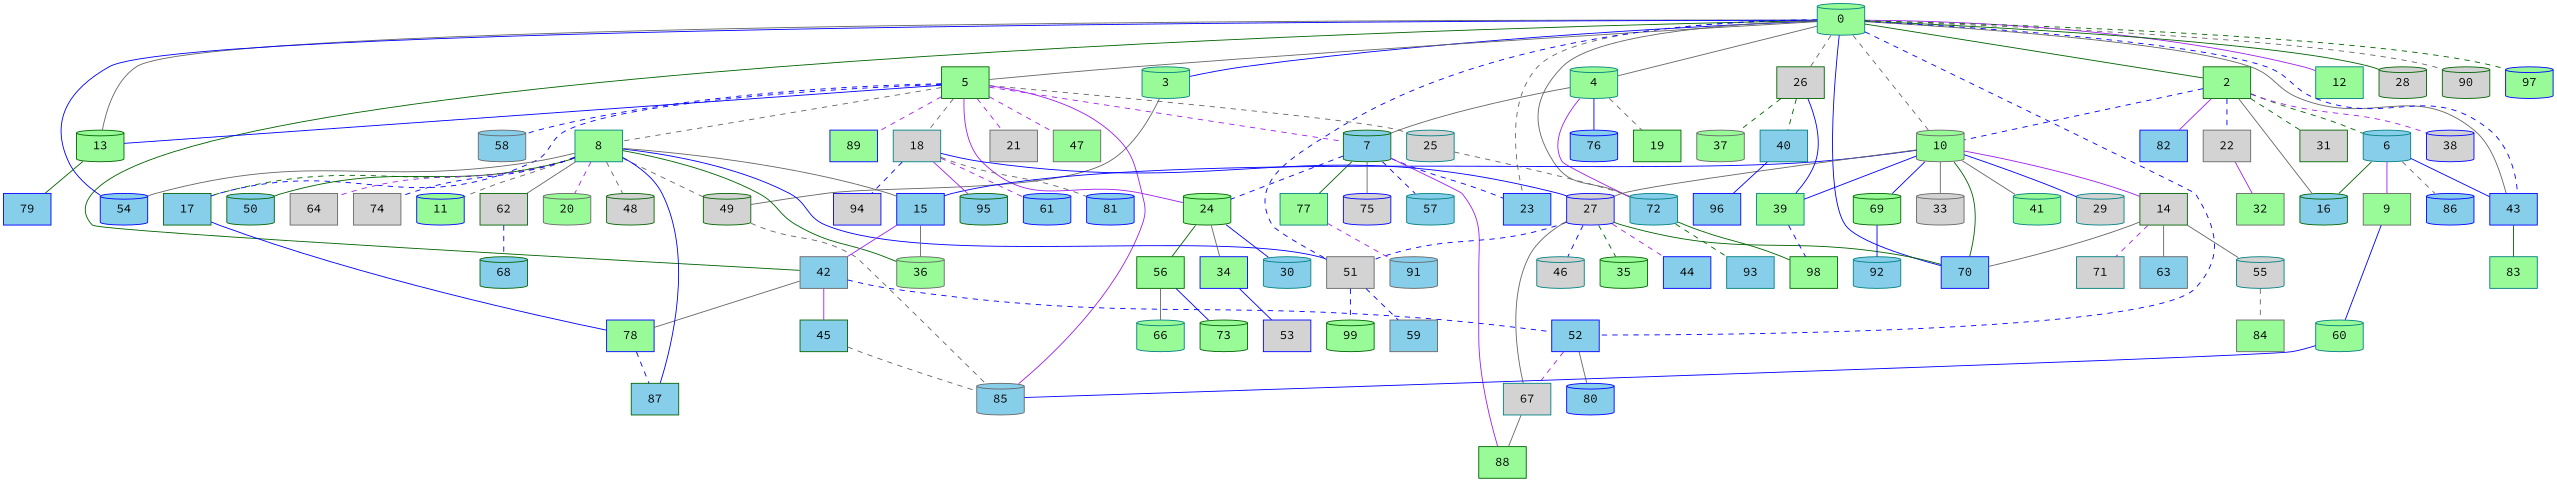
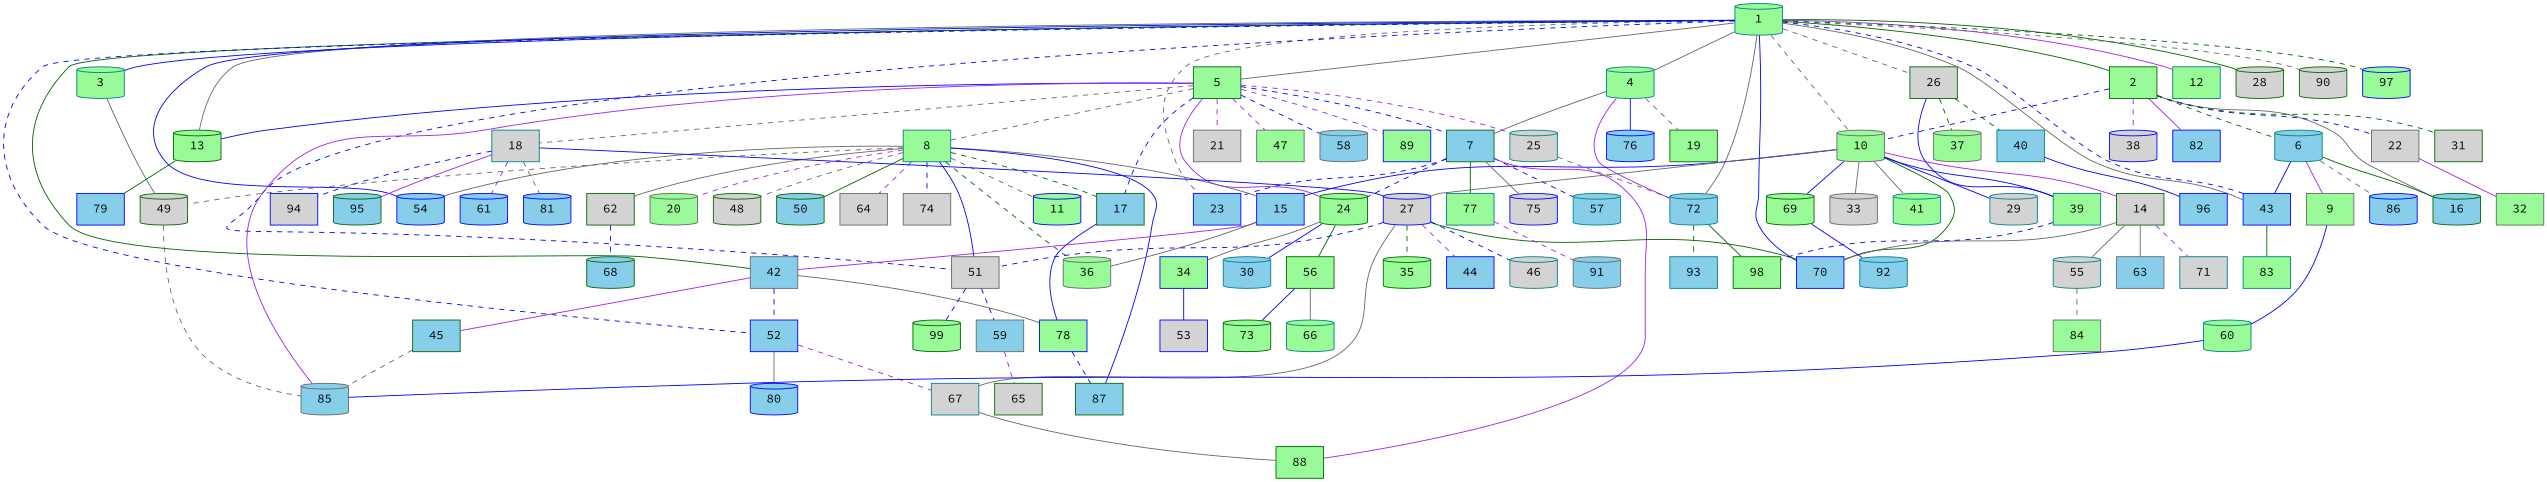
node "0": label "0" -> "1"
edge "5" -- "25": color gray40 -> purple
edge "5" -- "7": color purple -> blue
node "7": shape cylinder -> box
edge "8" -- "36": style solid -> dashed
node "65": added
